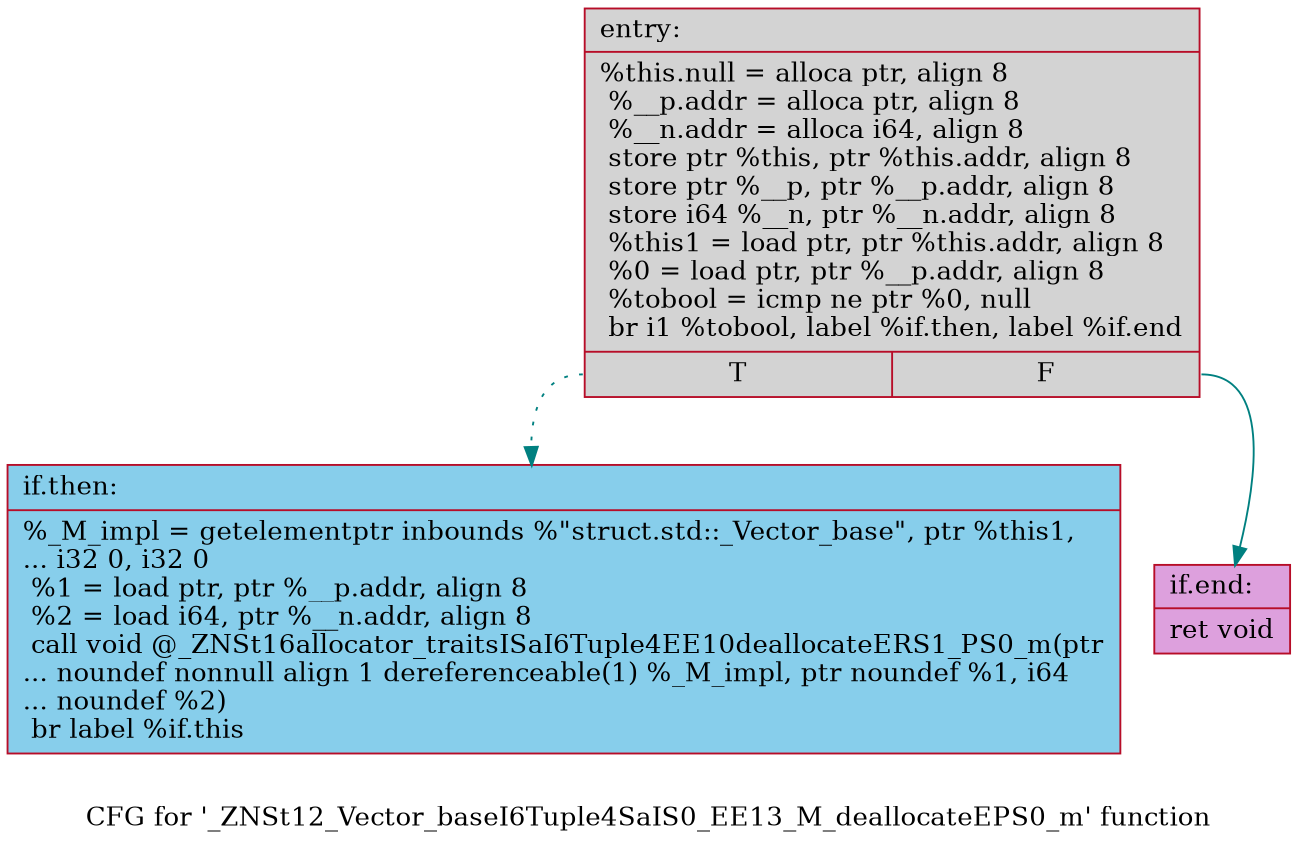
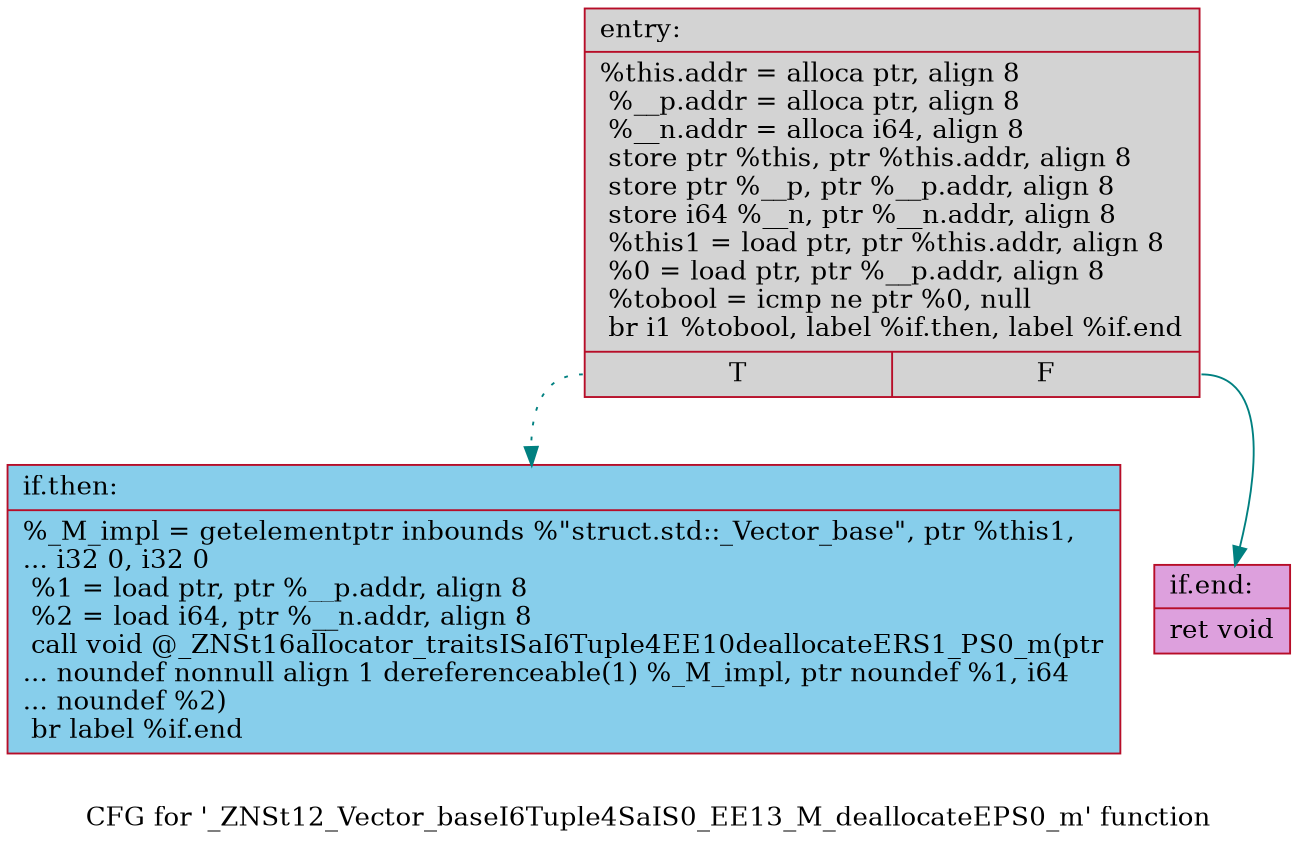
node "entry:": text "%this.null = alloca ptr, align 8" -> "%this.addr = alloca ptr, align 8"
node "if.then:": text "br label %if.this" -> "br label %if.end"
